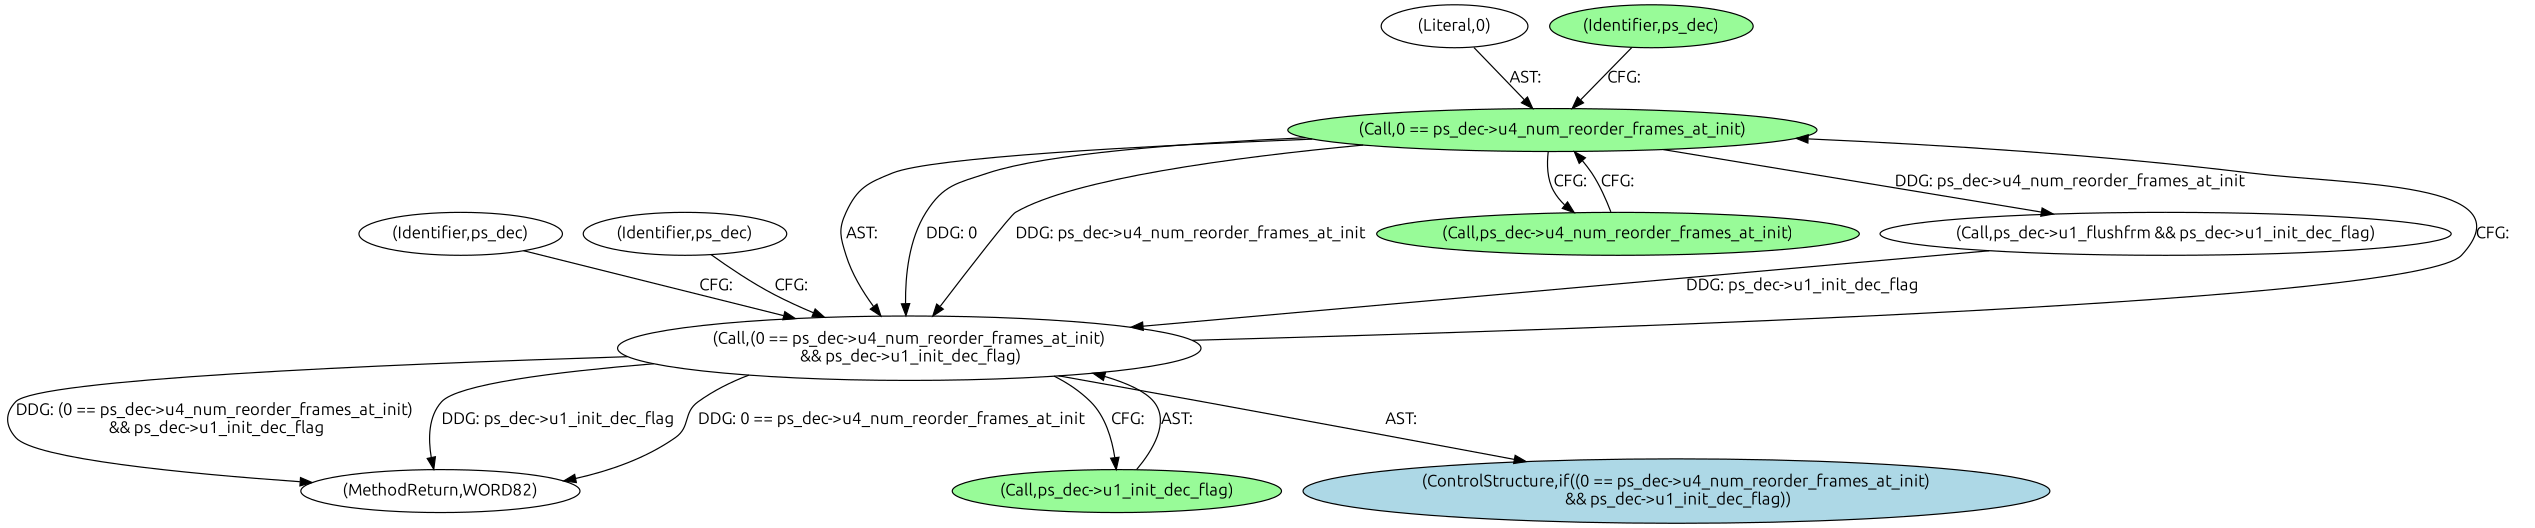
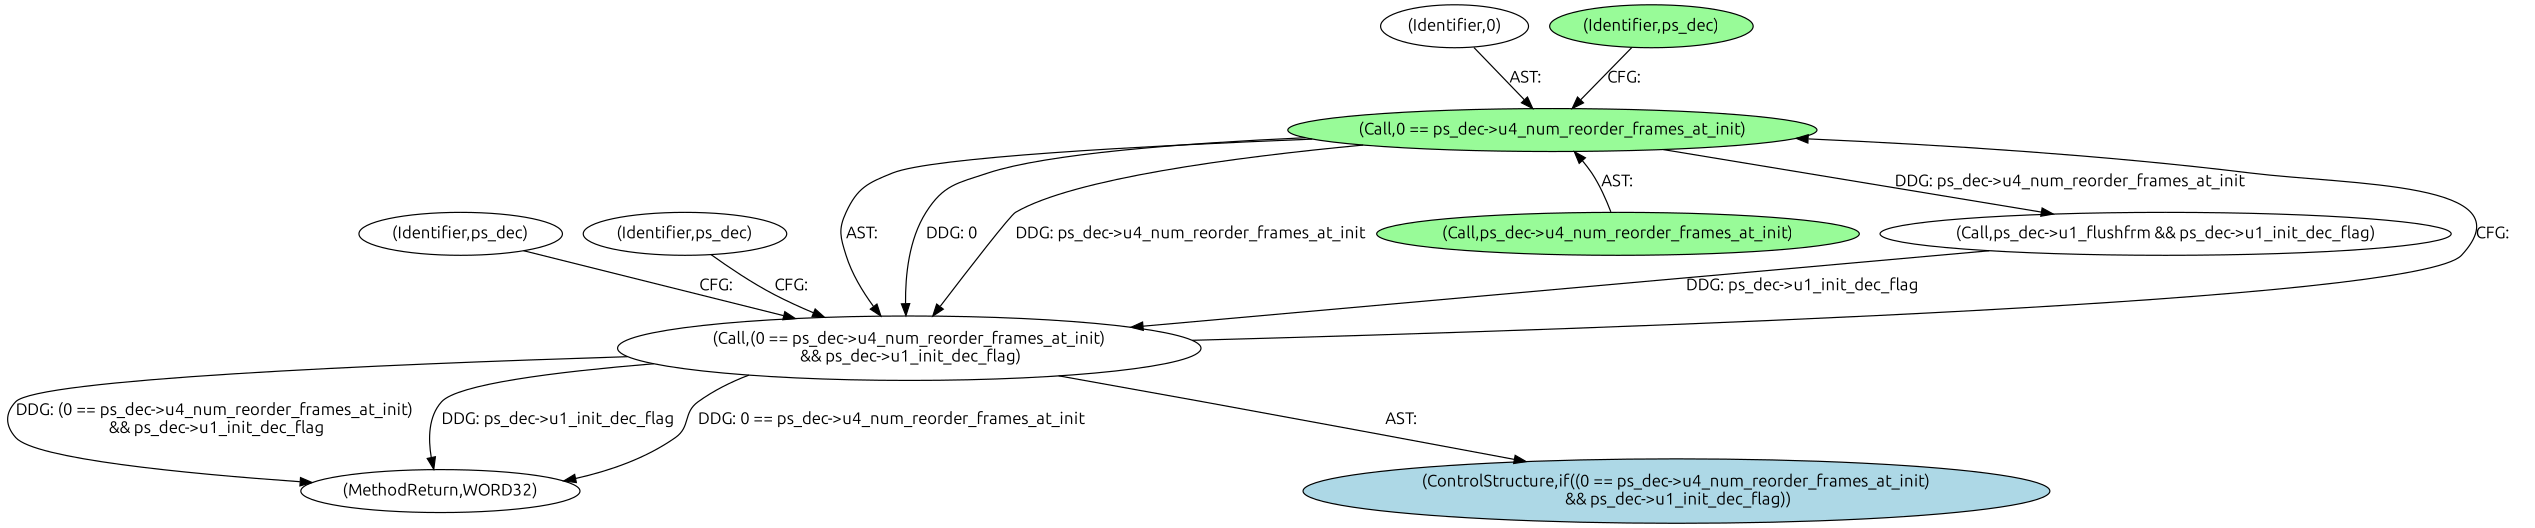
node "(Literal,0)": label "(Literal,0)" -> "(Identifier,0)"
edge "(Call,0 == ps_dec->u4_num_reorder_frames_at_init)" -> "(Call,ps_dec->u4_num_reorder_frames_at_init)": removed, label "CFG:"
edge "(Call,ps_dec->u4_num_reorder_frames_at_init)" -> "(Call,0 == ps_dec->u4_num_reorder_frames_at_init)": label "CFG: " -> "AST: "
node "(MethodReturn,WORD82)": label "(MethodReturn,WORD82)" -> "(MethodReturn,WORD32)"
node "(Call,ps_dec->u1_init_dec_flag)": removed
